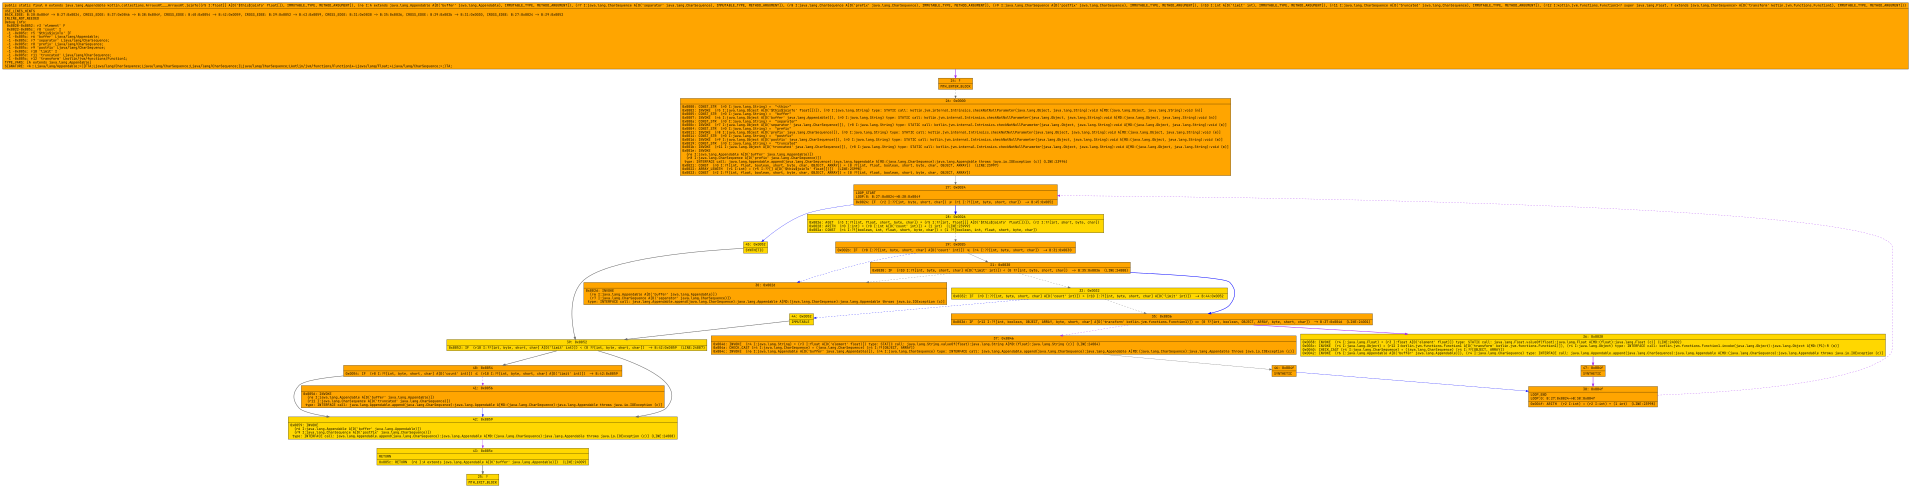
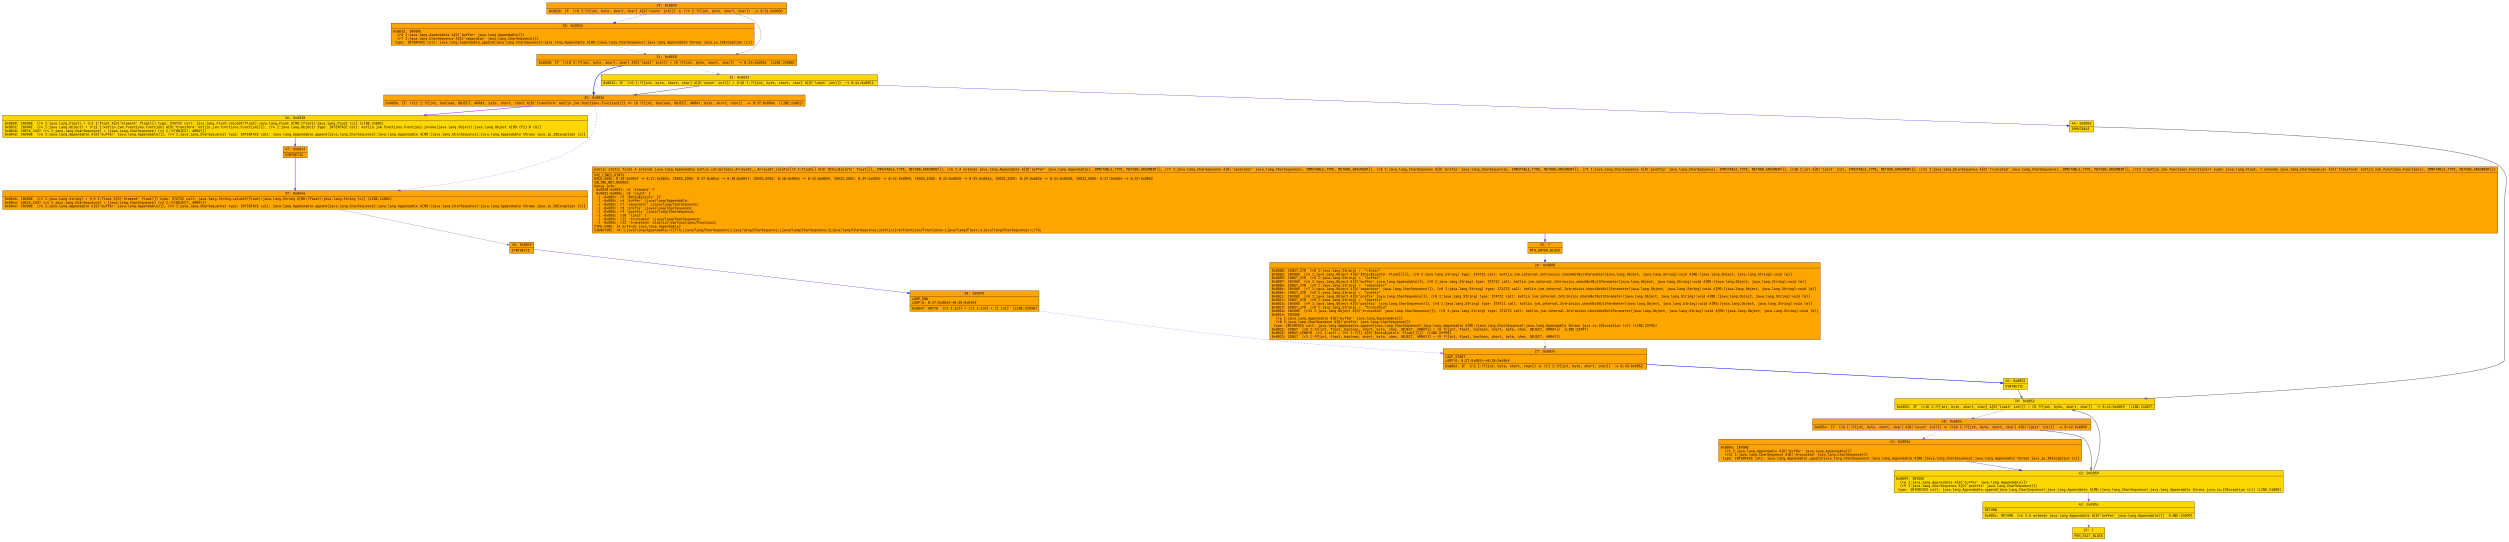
edge "24: ?" -> "26: 0x0000": color gray40 -> blue
edge "27: 0x0024" -> "45: 0x0052": style solid -> bold
node "28: 0x0026": removed
edge "31: 0x0030" -> "30: 0x002d": reversed
edge "32: 0x0032" -> "35: 0x0036": style dashed -> bold
edge "32: 0x0032" -> "44: 0x0052": style dashed -> solid
edge "39: 0x0052" -> "40: 0x0054": style bold -> solid
edge "39: 0x0052" -> "42: 0x0059": reversed
edge "47: 0x004f" -> "38: 0x004f": now "47: 0x004f" -> "37: 0x0046"
edge "43: 0x005c" -> "25: ?": style bold -> dashed
